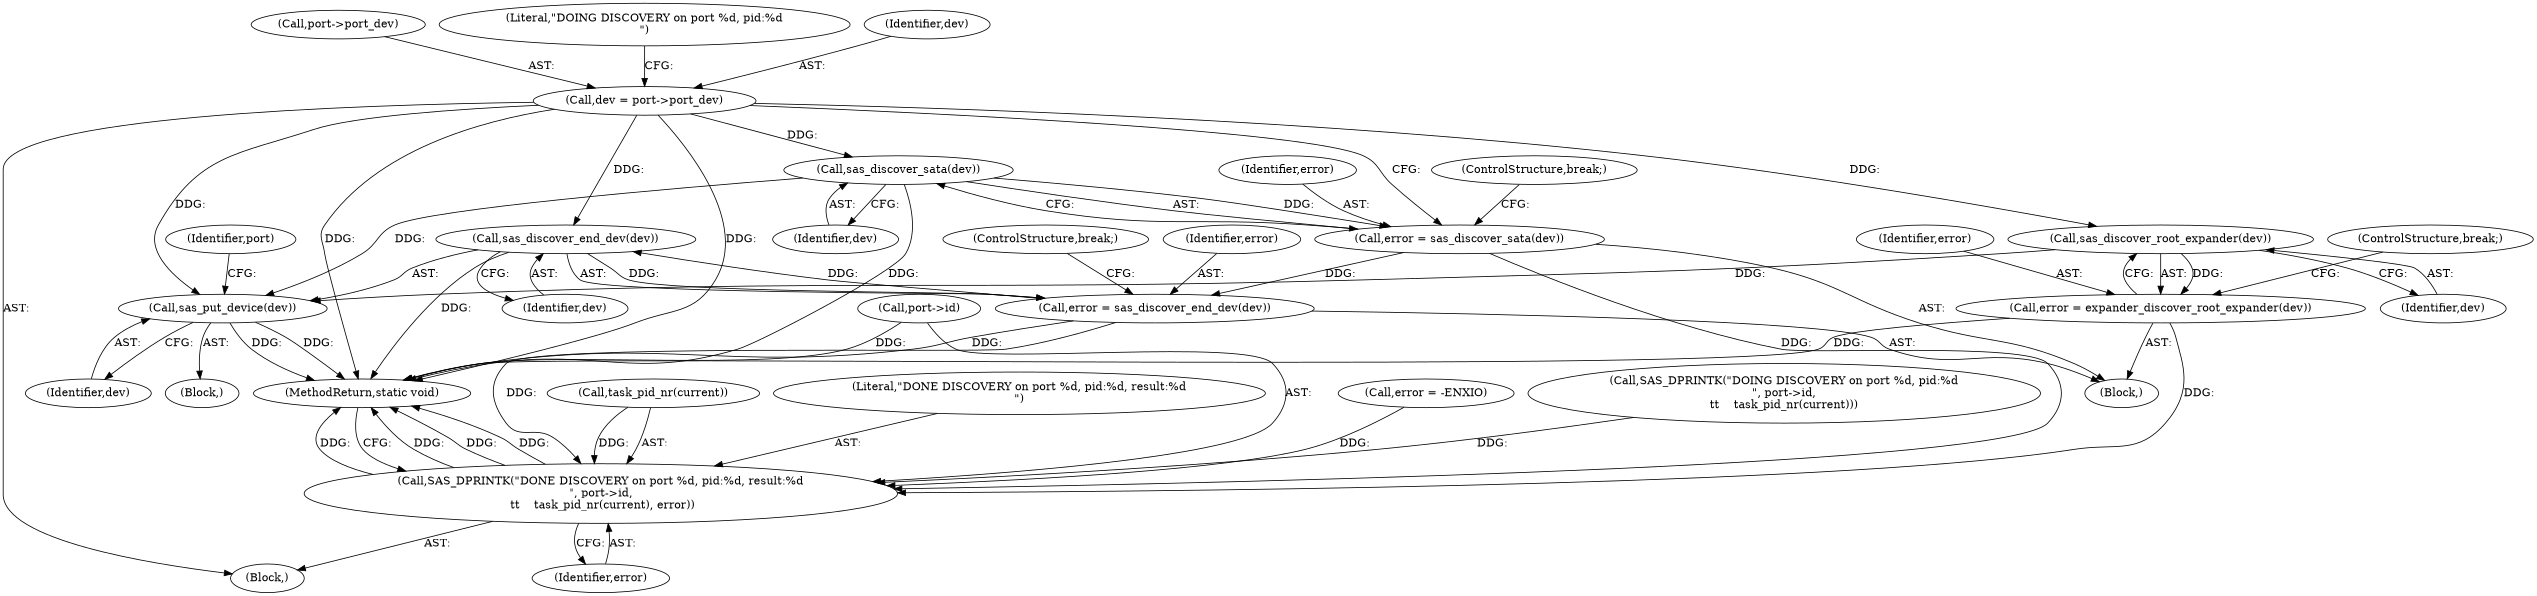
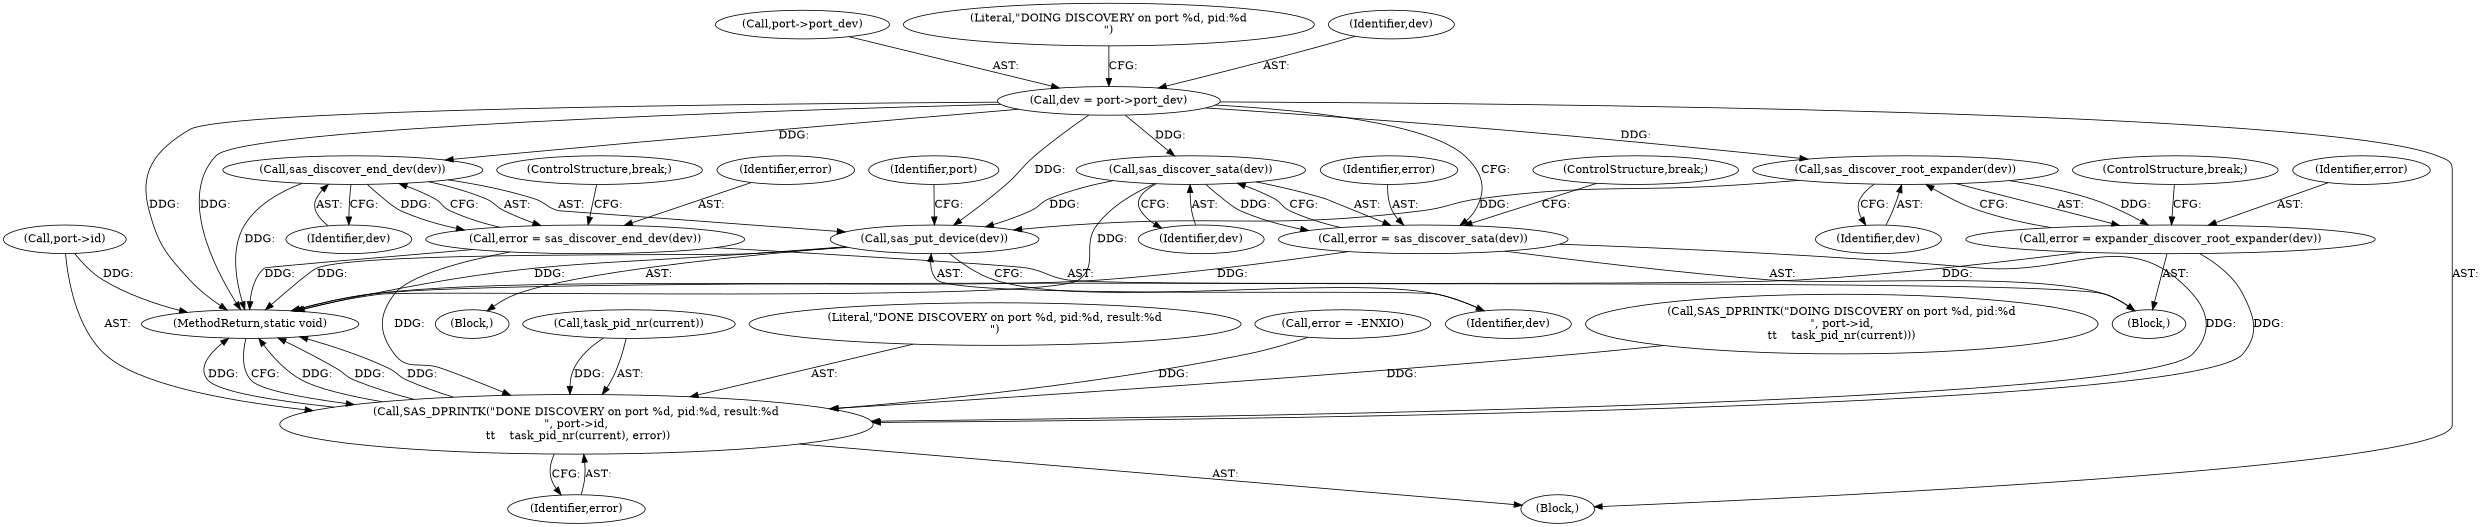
edge "(Call,error = sas_discover_sata(dev))" -> "(Call,error = sas_discover_end_dev(dev))": now "(Call,error = sas_discover_sata(dev))" -> "(MethodReturn,static void)"
edge "(Call,error = sas_discover_end_dev(dev))" -> "(Call,sas_discover_end_dev(dev))": label "DDG: " -> "CFG: "
